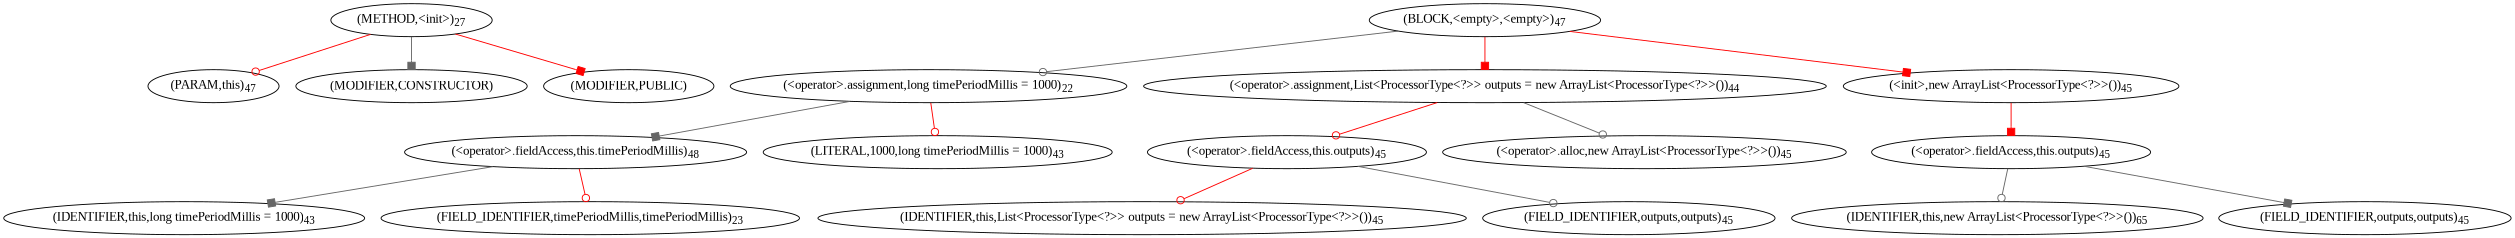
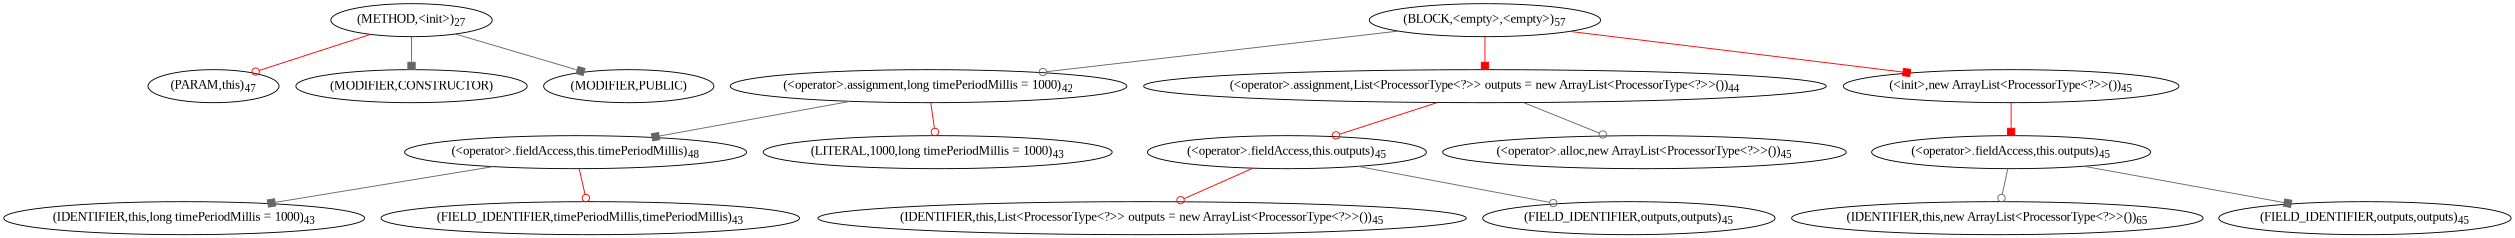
node "(BLOCK,<empty>,<empty>)": text "47" -> "57"
edge "(METHOD,<init>)" -> "(MODIFIER,PUBLIC)": color red -> gray40
node "(<operator>.assignment,long timePeriodMillis = 1000)": text "22" -> "42"
node "(FIELD_IDENTIFIER,timePeriodMillis,timePeriodMillis)": text "23" -> "43"
